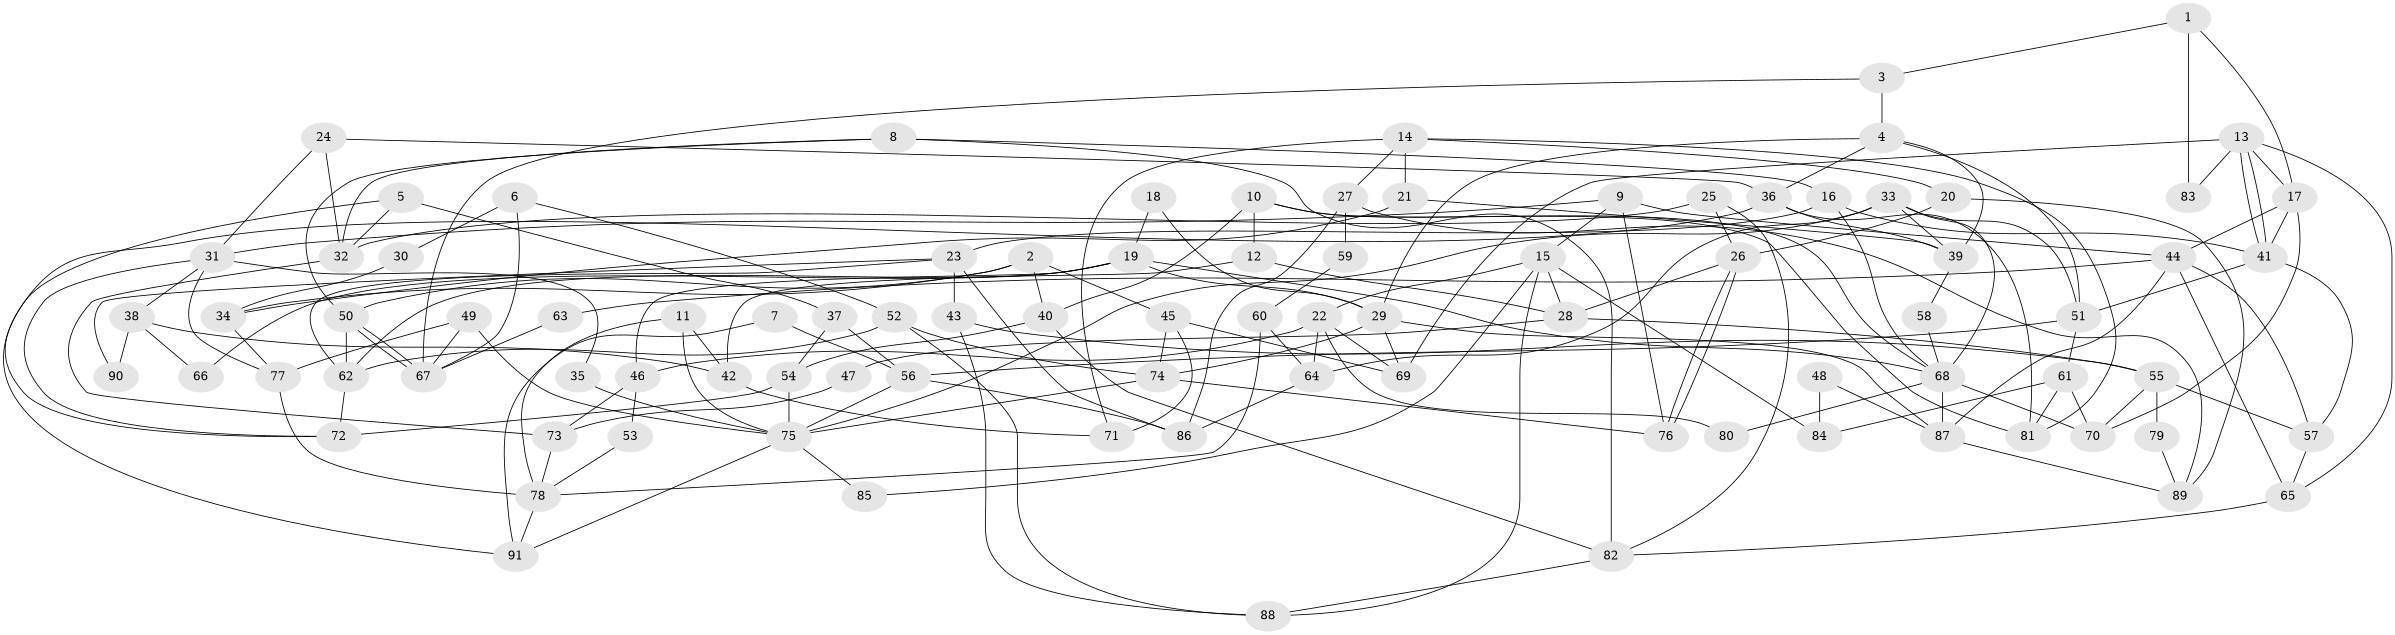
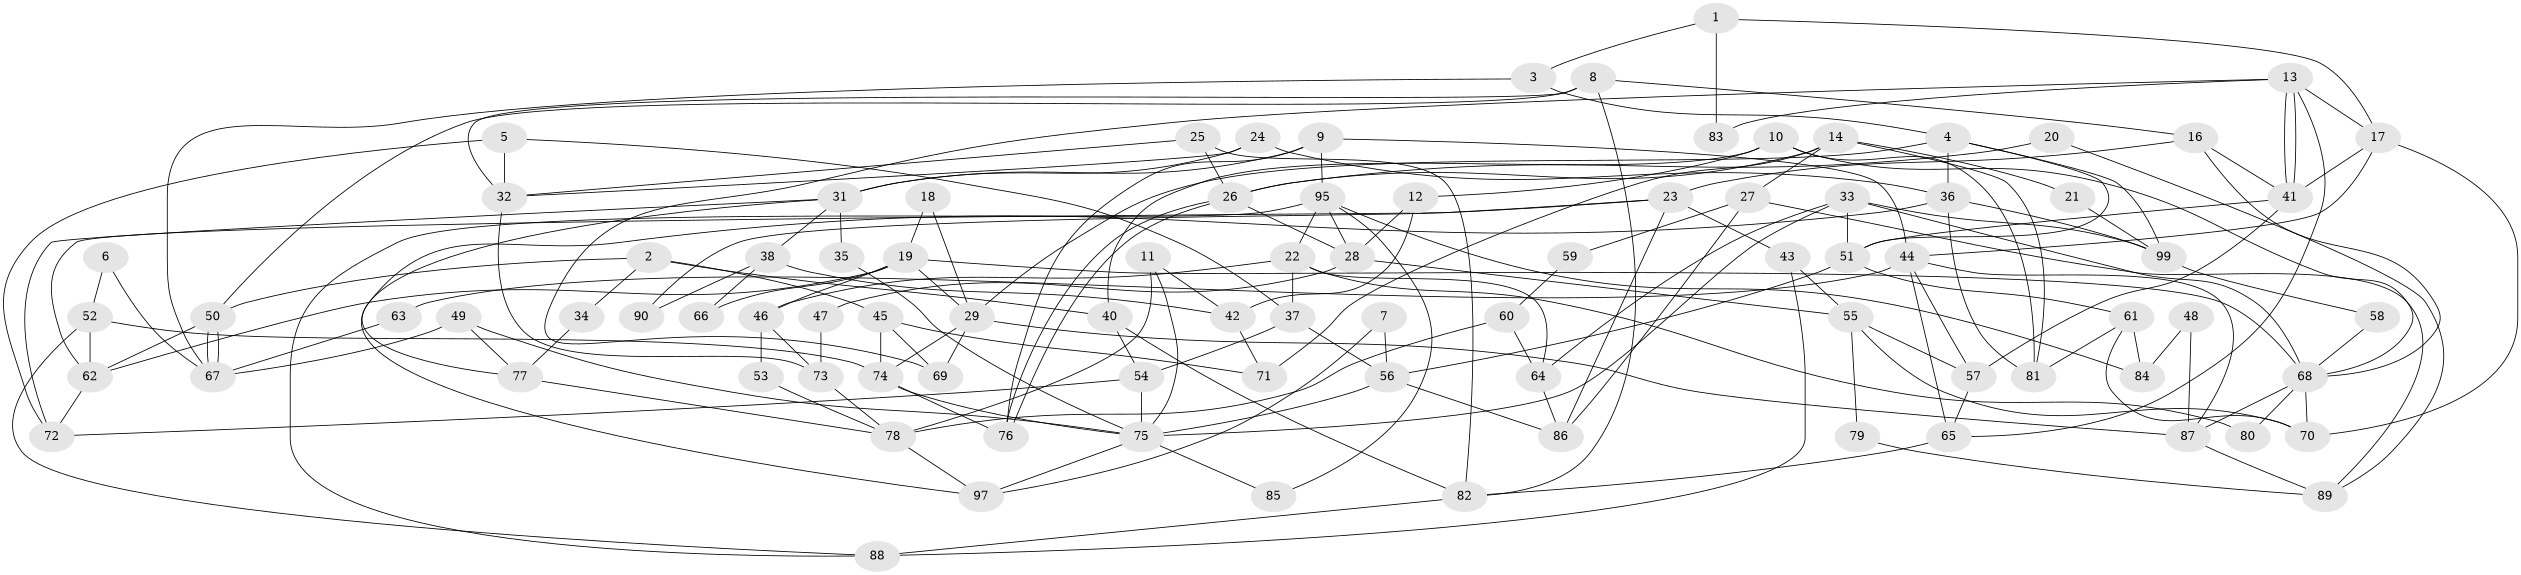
edge "14" -- "20": now "14" -- "26"
edge "21" -- "34": removed
node "30": removed
node "15": label "15" -> "95"
node "39": label "39" -> "99"
edge "22" -- "69": now "22" -- "37"
node "91": label "91" -> "97"
